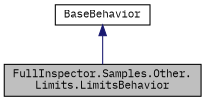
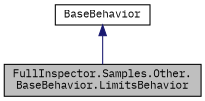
node "FullInspector.Samples.Other. Limits.LimitsBehavior": label "FullInspector.Samples.Other. Limits.LimitsBehavior" -> "FullInspector.Samples.Other. BaseBehavior.LimitsBehavior"
